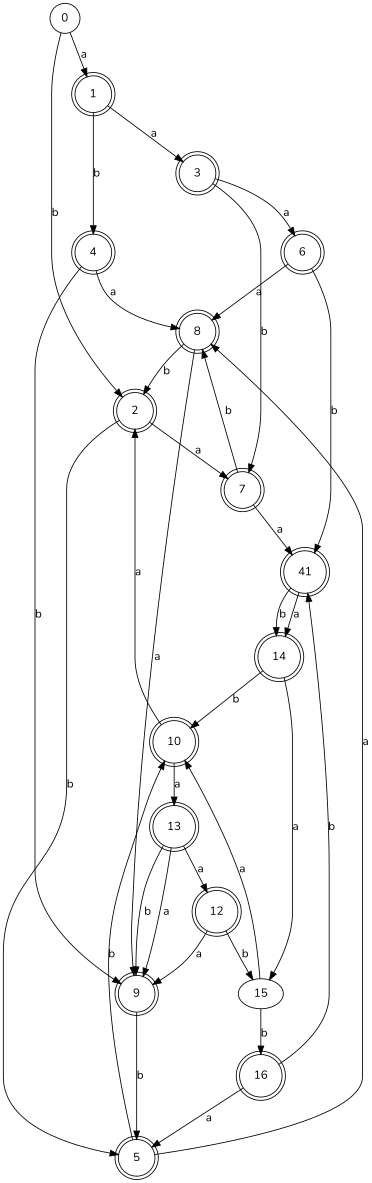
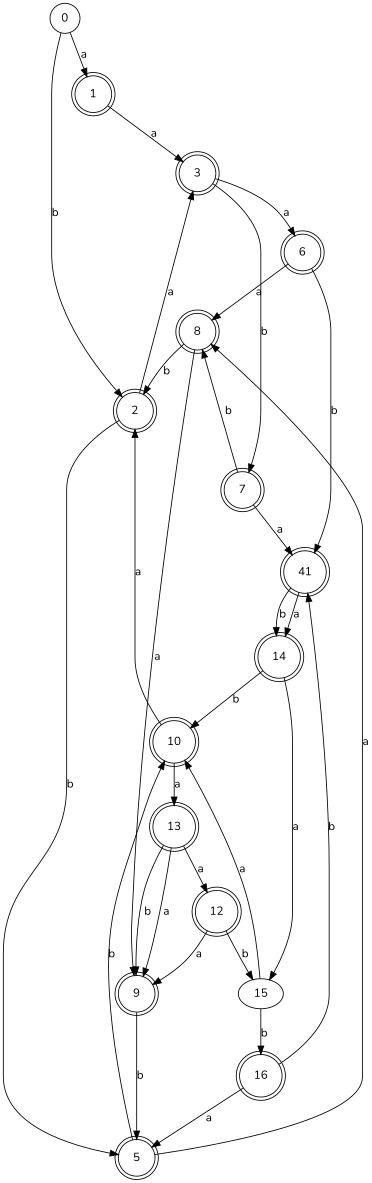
node "4": removed
edge "2" -> "7": now "2" -> "3"
